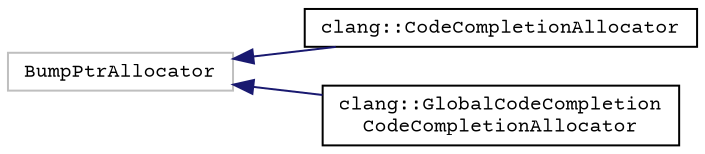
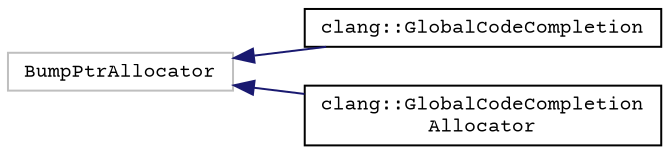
node "clang::CodeCompletionAllocator": label "clang::CodeCompletionAllocator" -> "clang::GlobalCodeCompletion"
node "clang::GlobalCodeCompletion CodeCompletionAllocator": label "clang::GlobalCodeCompletion CodeCompletionAllocator" -> "clang::GlobalCodeCompletion Allocator"
